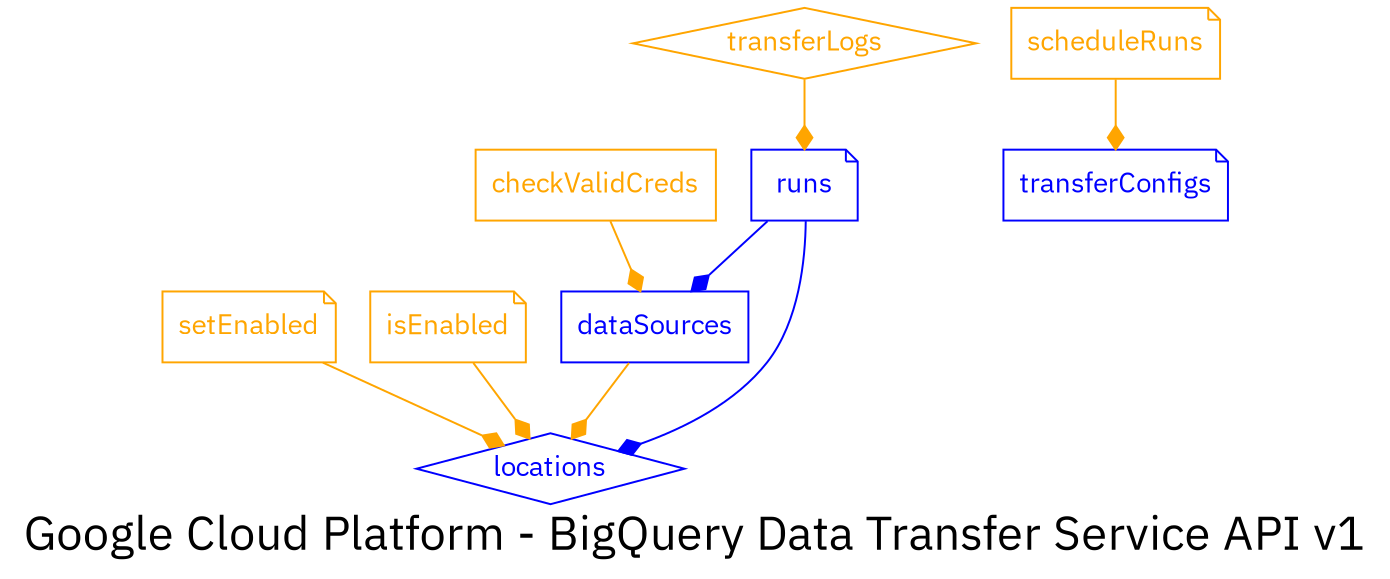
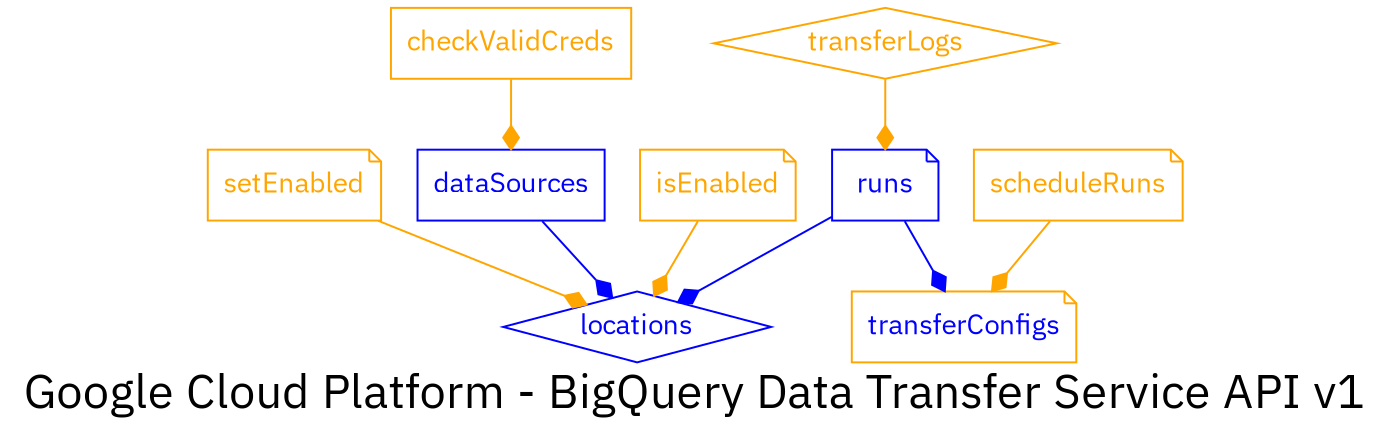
node "transferConfigs": color blue -> orange
edge "runs" -> "dataSources": now "runs" -> "transferConfigs"
edge "dataSources" -> "locations": color orange -> blue
